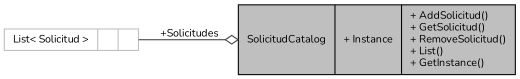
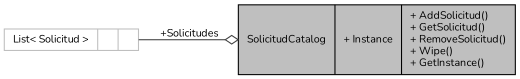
node "SolicitudCatalog": text "+ List()" -> "+ Wipe()"
